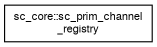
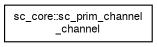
node "sc_core::sc_prim_channel _registry": label "sc_core::sc_prim_channel _registry" -> "sc_core::sc_prim_channel _channel"
